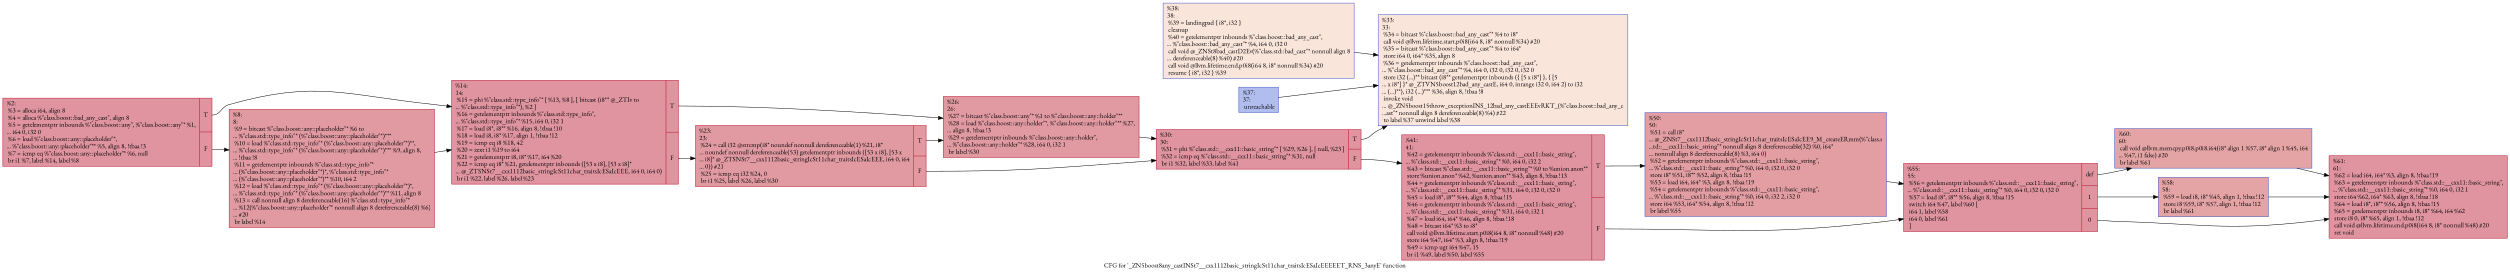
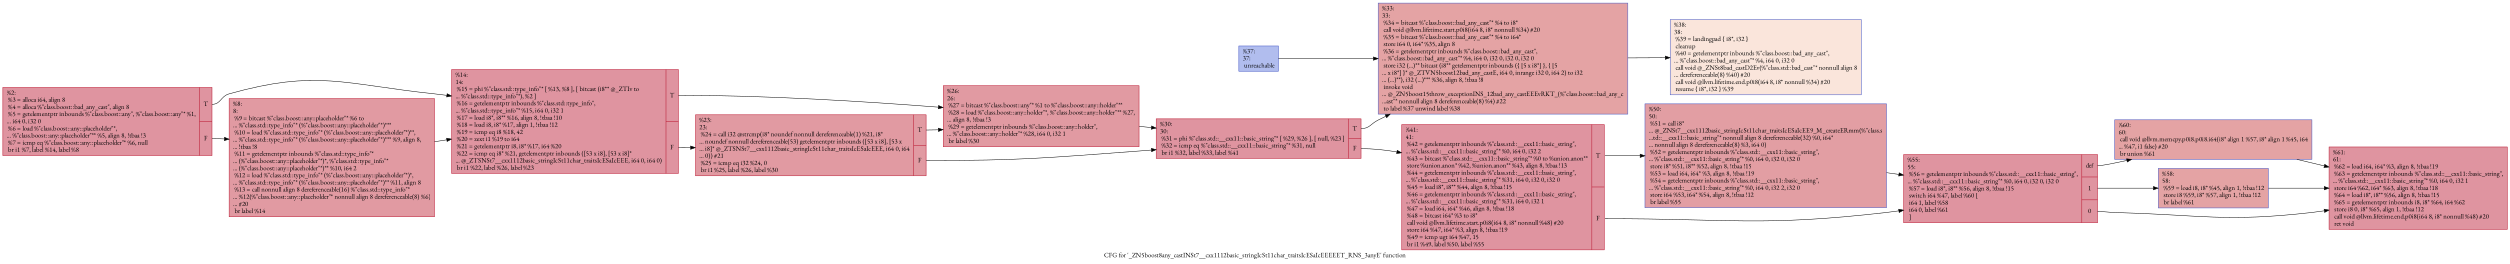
edge "%38:" -> "%33:": reversed
node "%33:": fillcolor #f4c5ad70 -> #c32e3170
node "%60:": text "br label %61" -> "br union %61"
